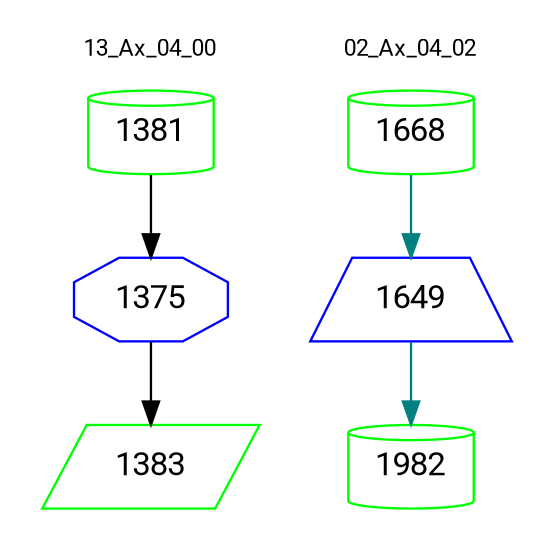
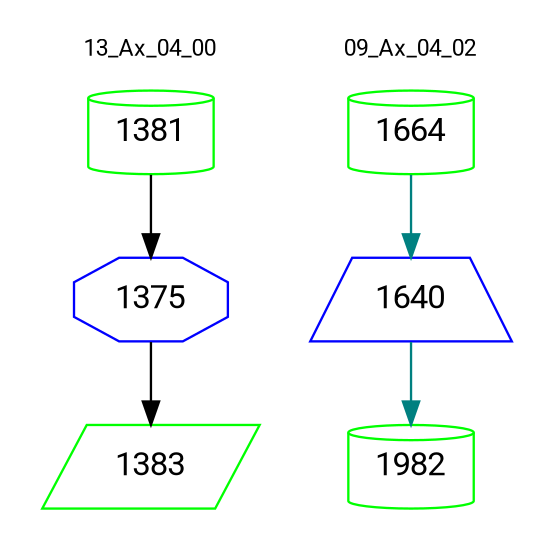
cluster "02_Ax_04_02": label "02_Ax_04_02" -> "09_Ax_04_02"
node "1668": label "1668" -> "1664"
node "1649": label "1649" -> "1640"
